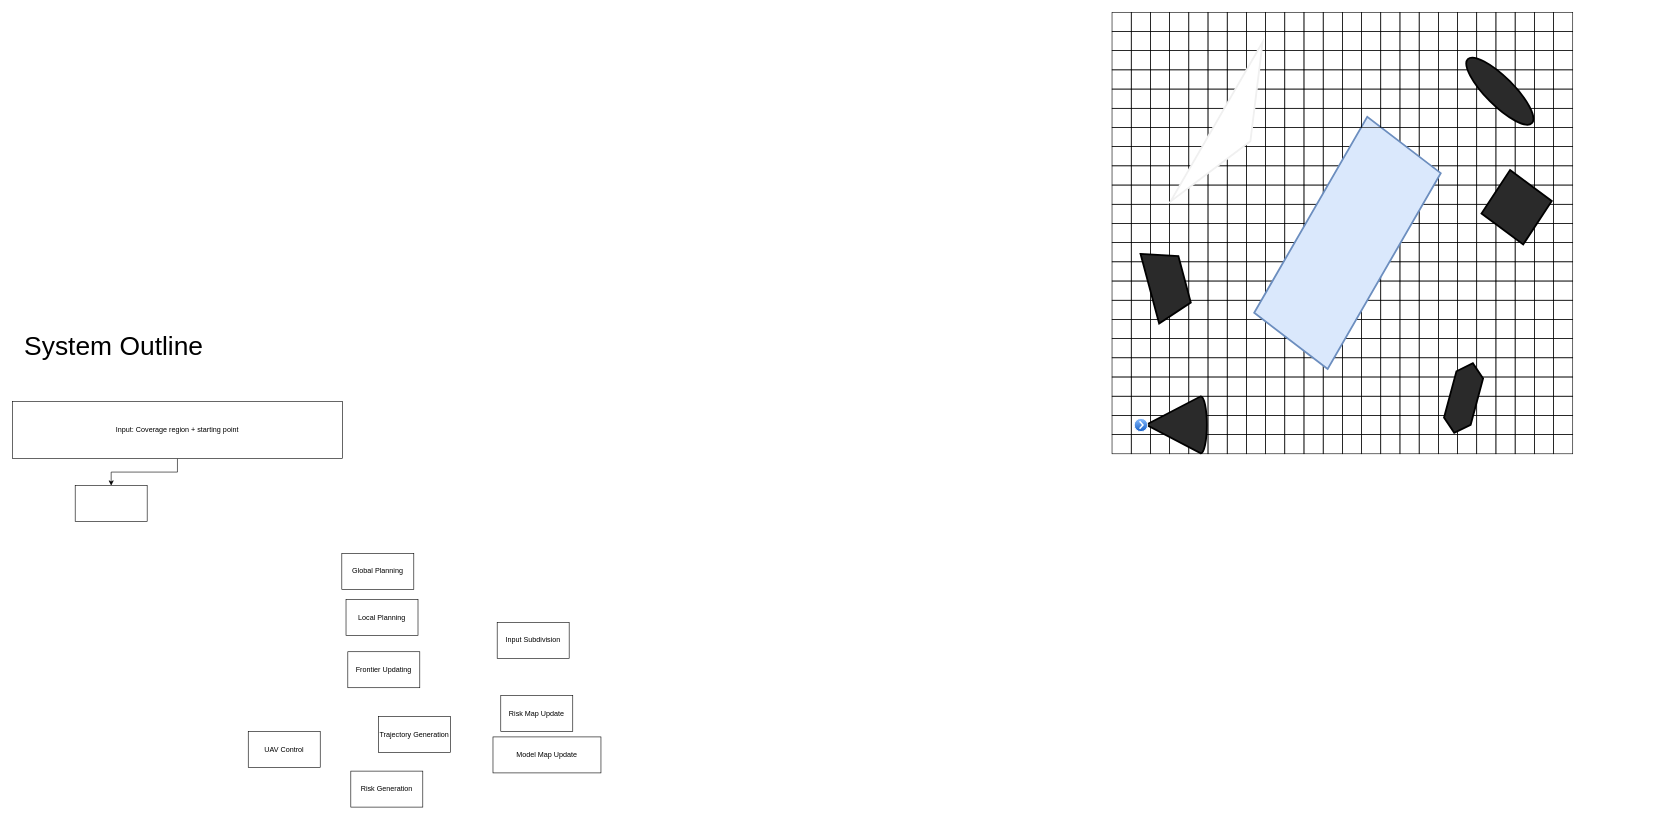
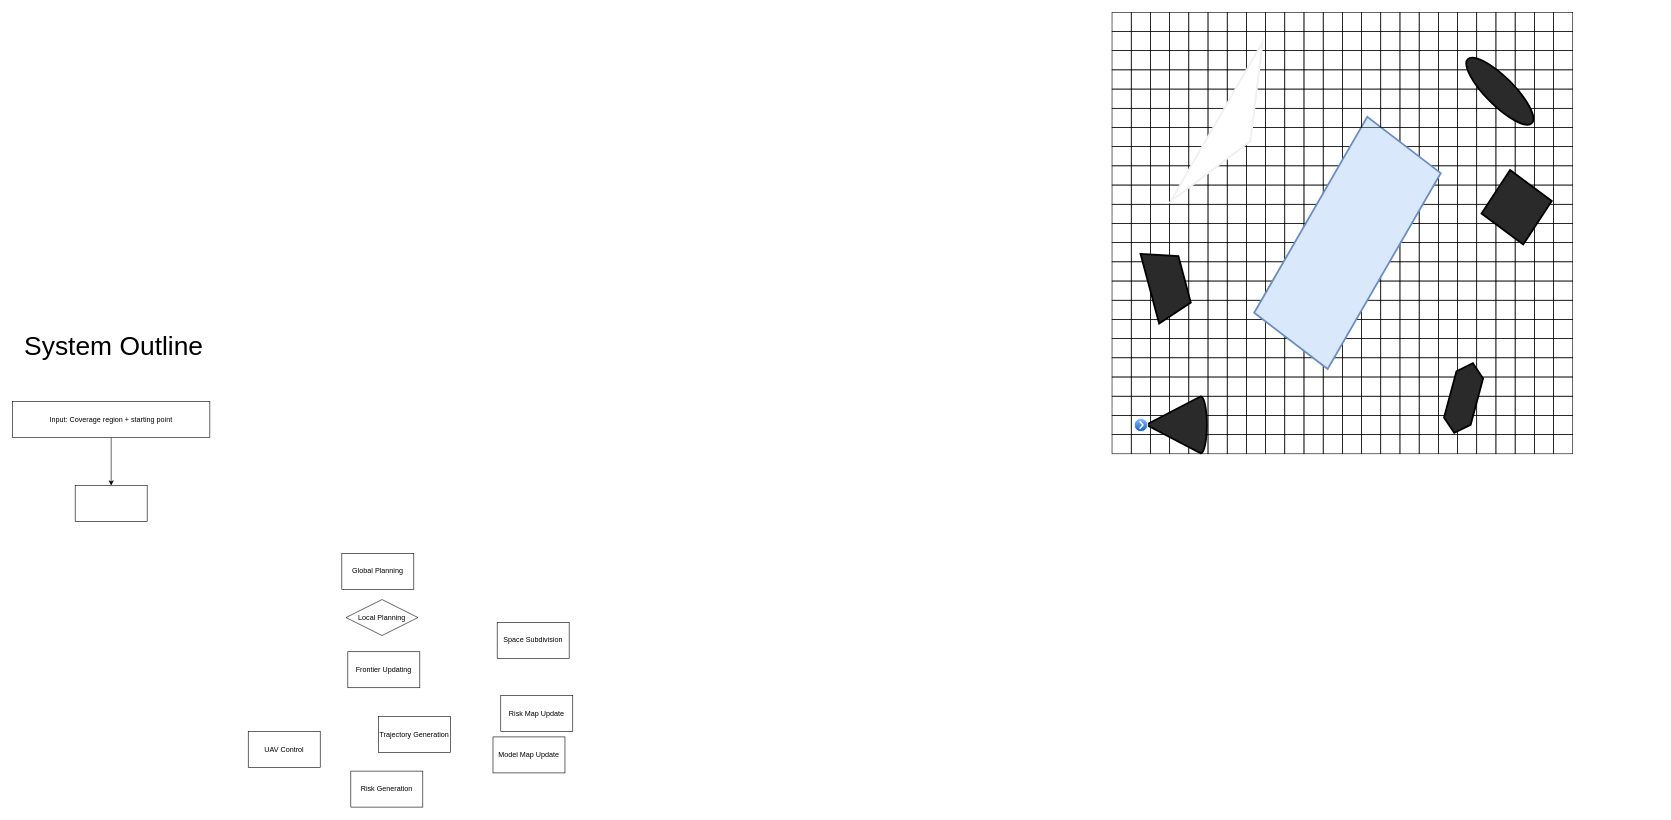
node "Input: Coverage region + starting point": size 330x57 -> 197x36
node "Local Planning": shape rectangle -> diamond
node "Input Subdivision": label "Input Subdivision" -> "Space Subdivision"
node "Model Map Update": size 108x36 -> 72x36
